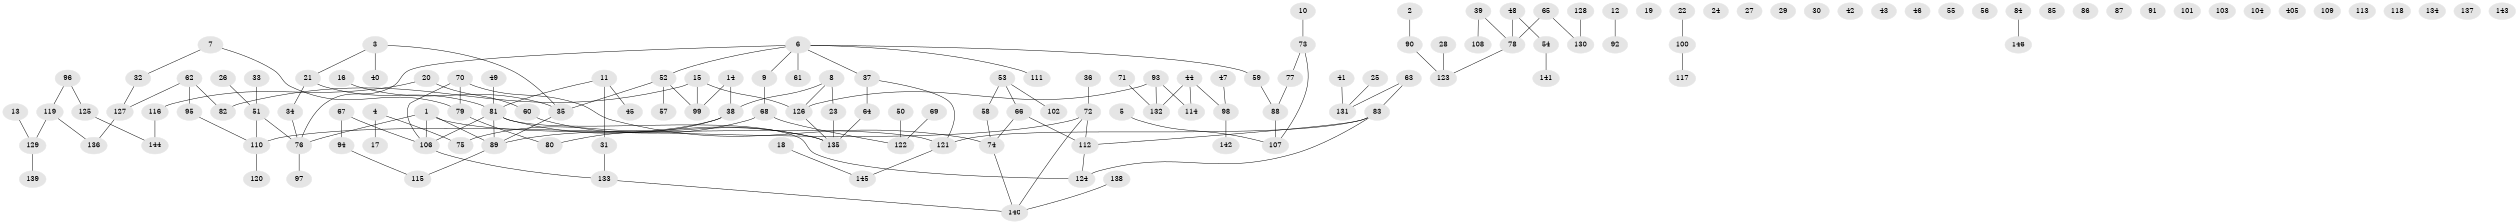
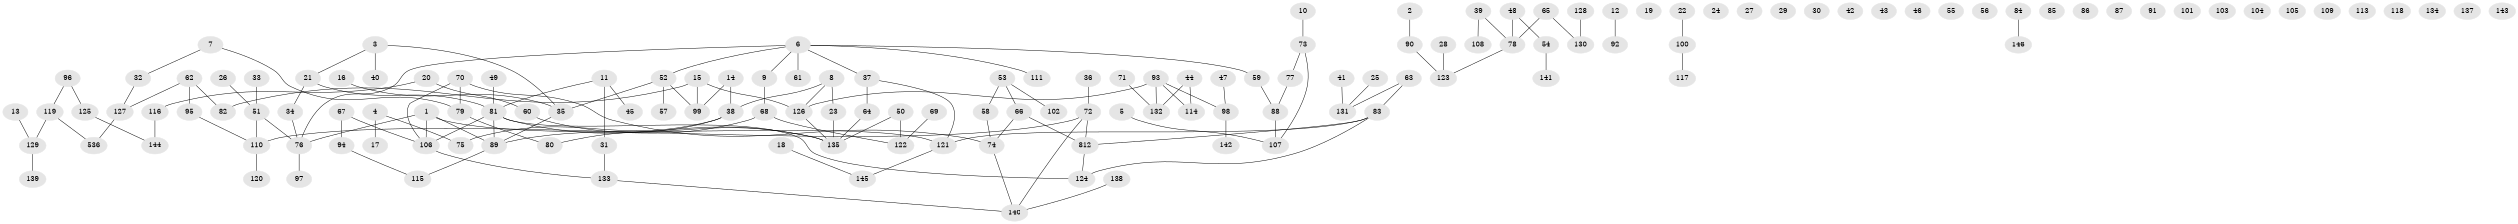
node "405": label "405" -> "105"
edge "44" -- "98": now "93" -- "98"
edge "50" -- "135": added
node "136": label "136" -> "536"
node "112": label "112" -> "812"
